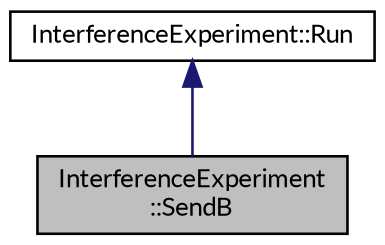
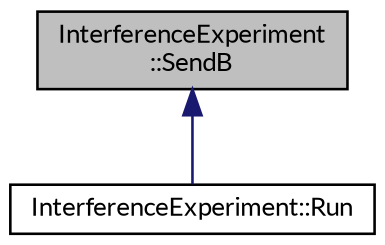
edge "InterferenceExperiment ::SendB" -> "InterferenceExperiment::Run": reversed
